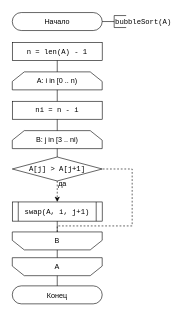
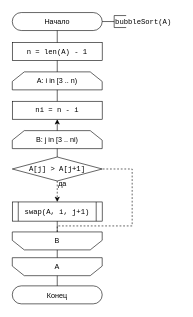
edge "Начало" -- "n = len(A) - 1": added
node "A: i in [0 .. n)": label "A: i in [0 .. n)" -> "A: i in [3 .. n)"
edge "ni = n - i" -- "B: j in [3 .. ni)": arrowhead none -> classic
